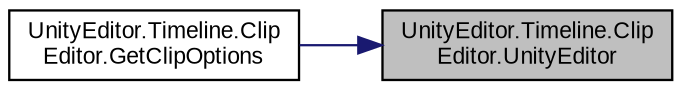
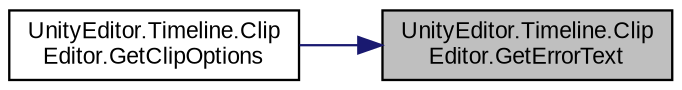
node "UnityEditor.Timeline.Clip Editor.UnityEditor": label "UnityEditor.Timeline.Clip Editor.UnityEditor" -> "UnityEditor.Timeline.Clip Editor.GetErrorText"
